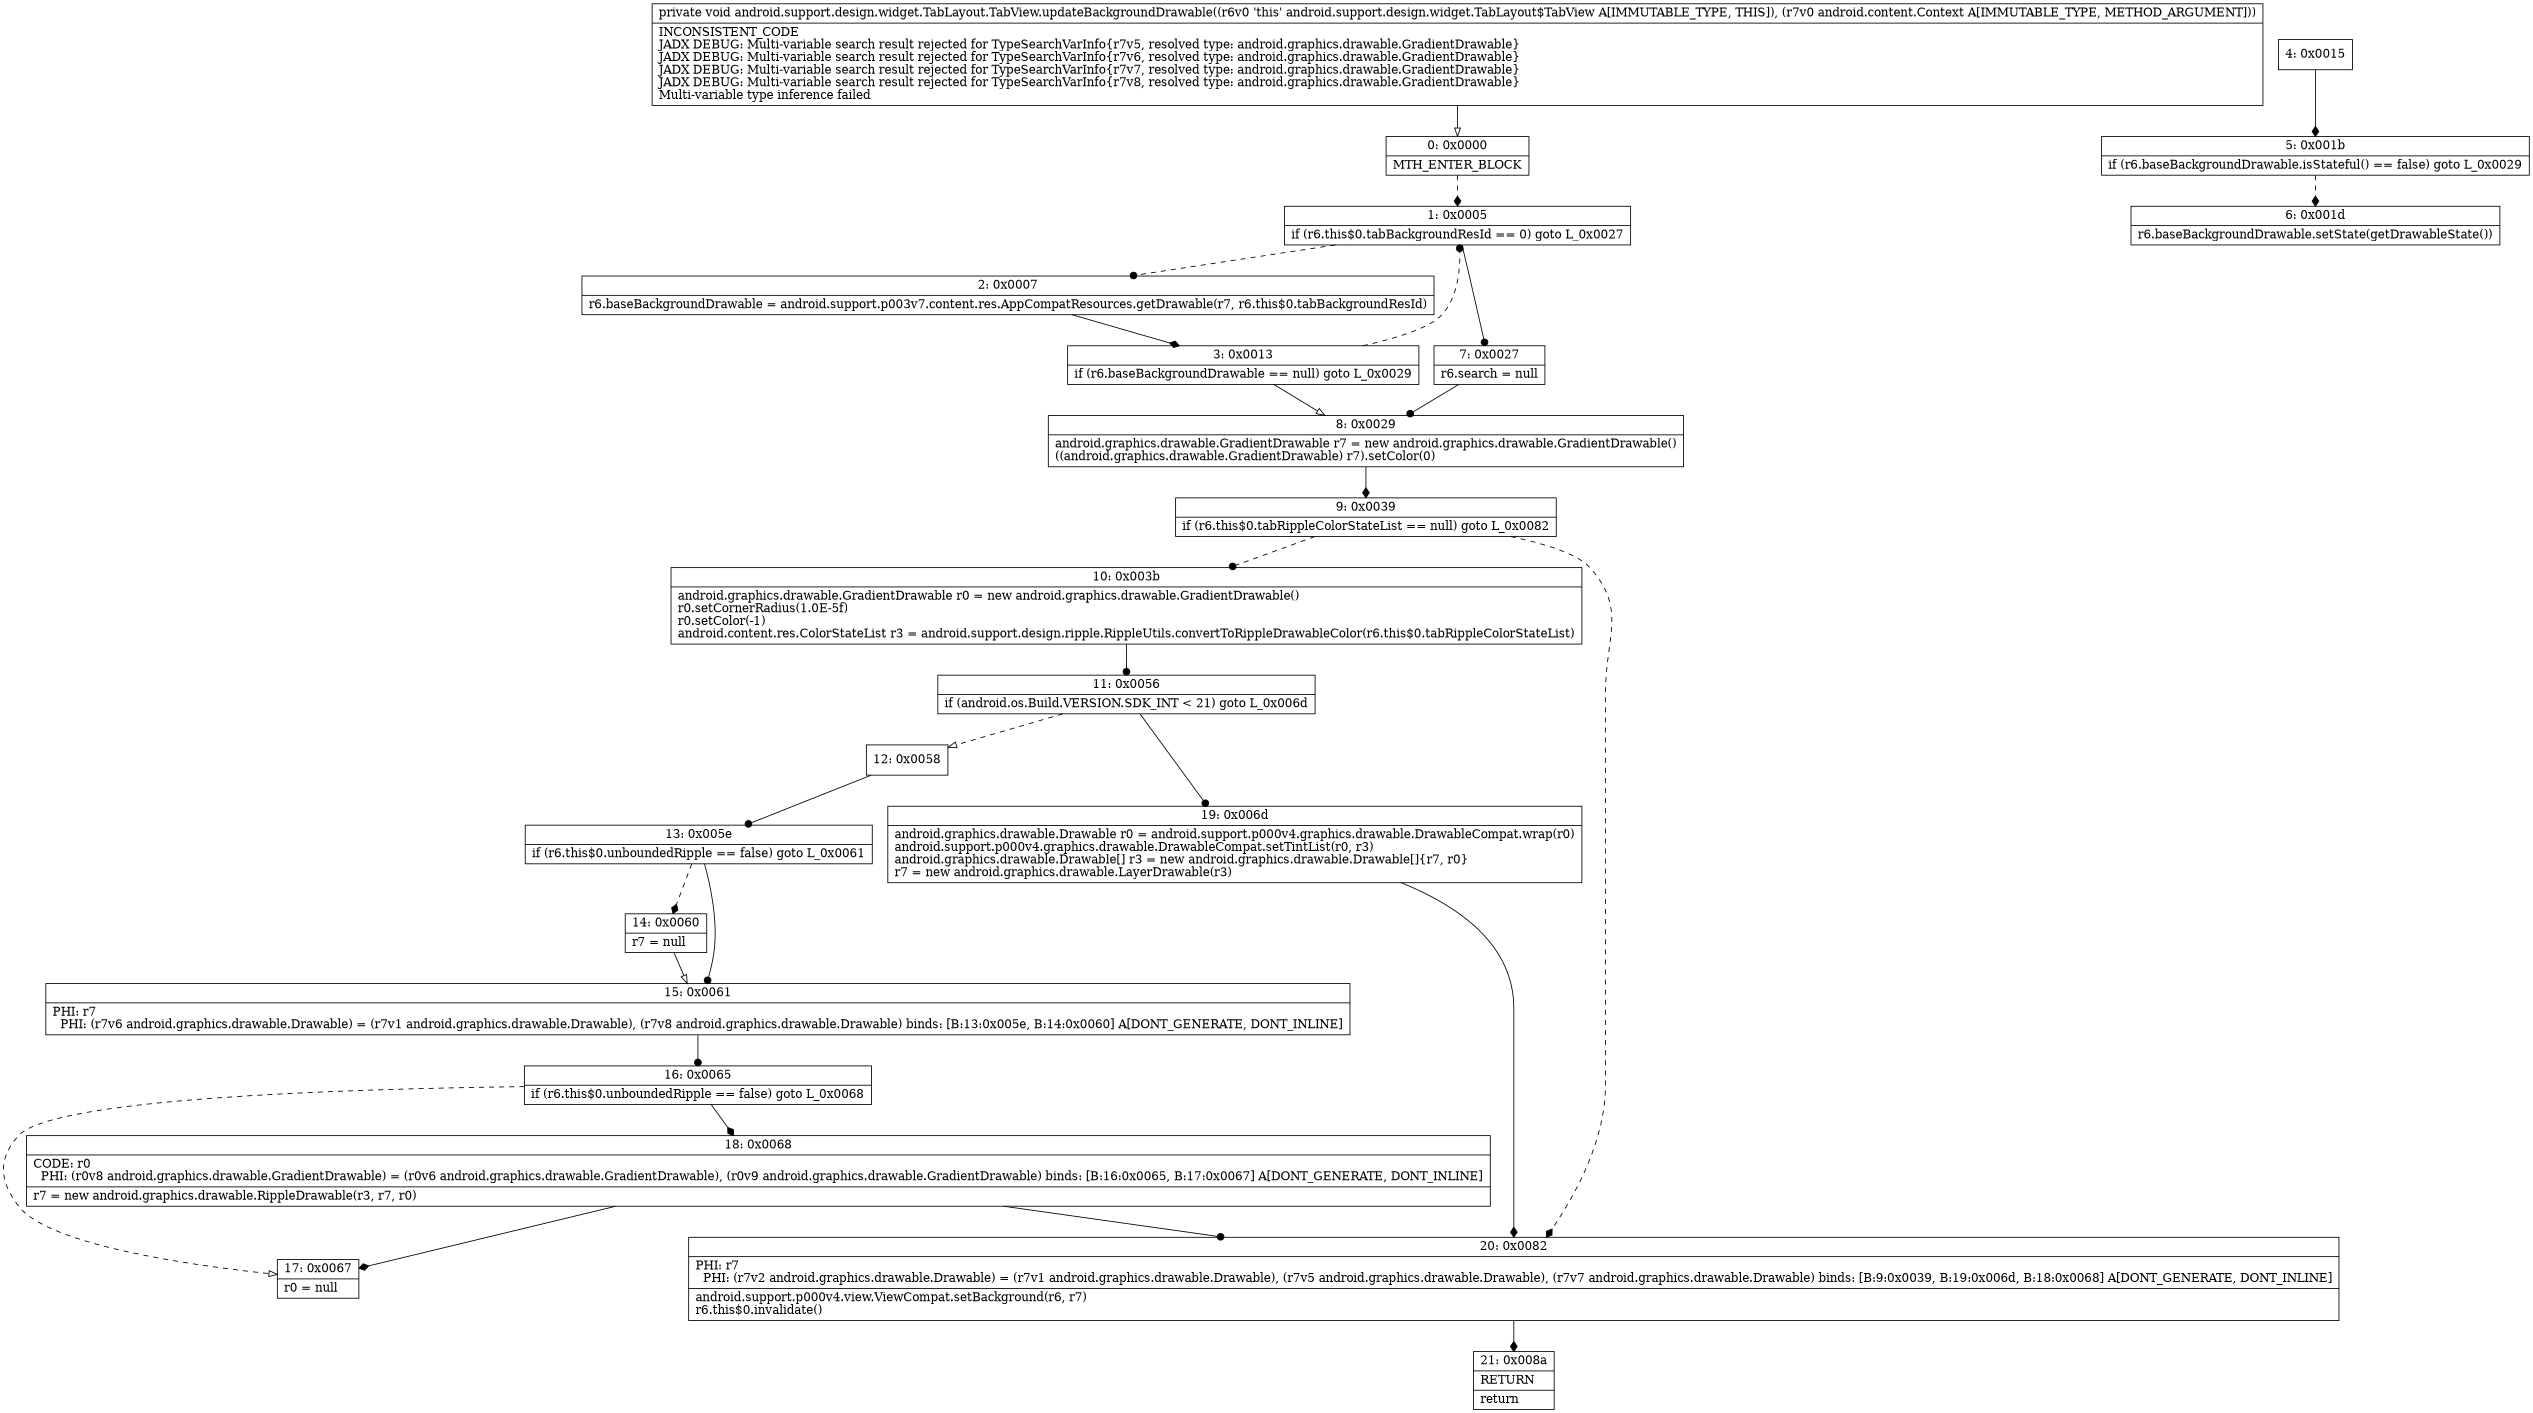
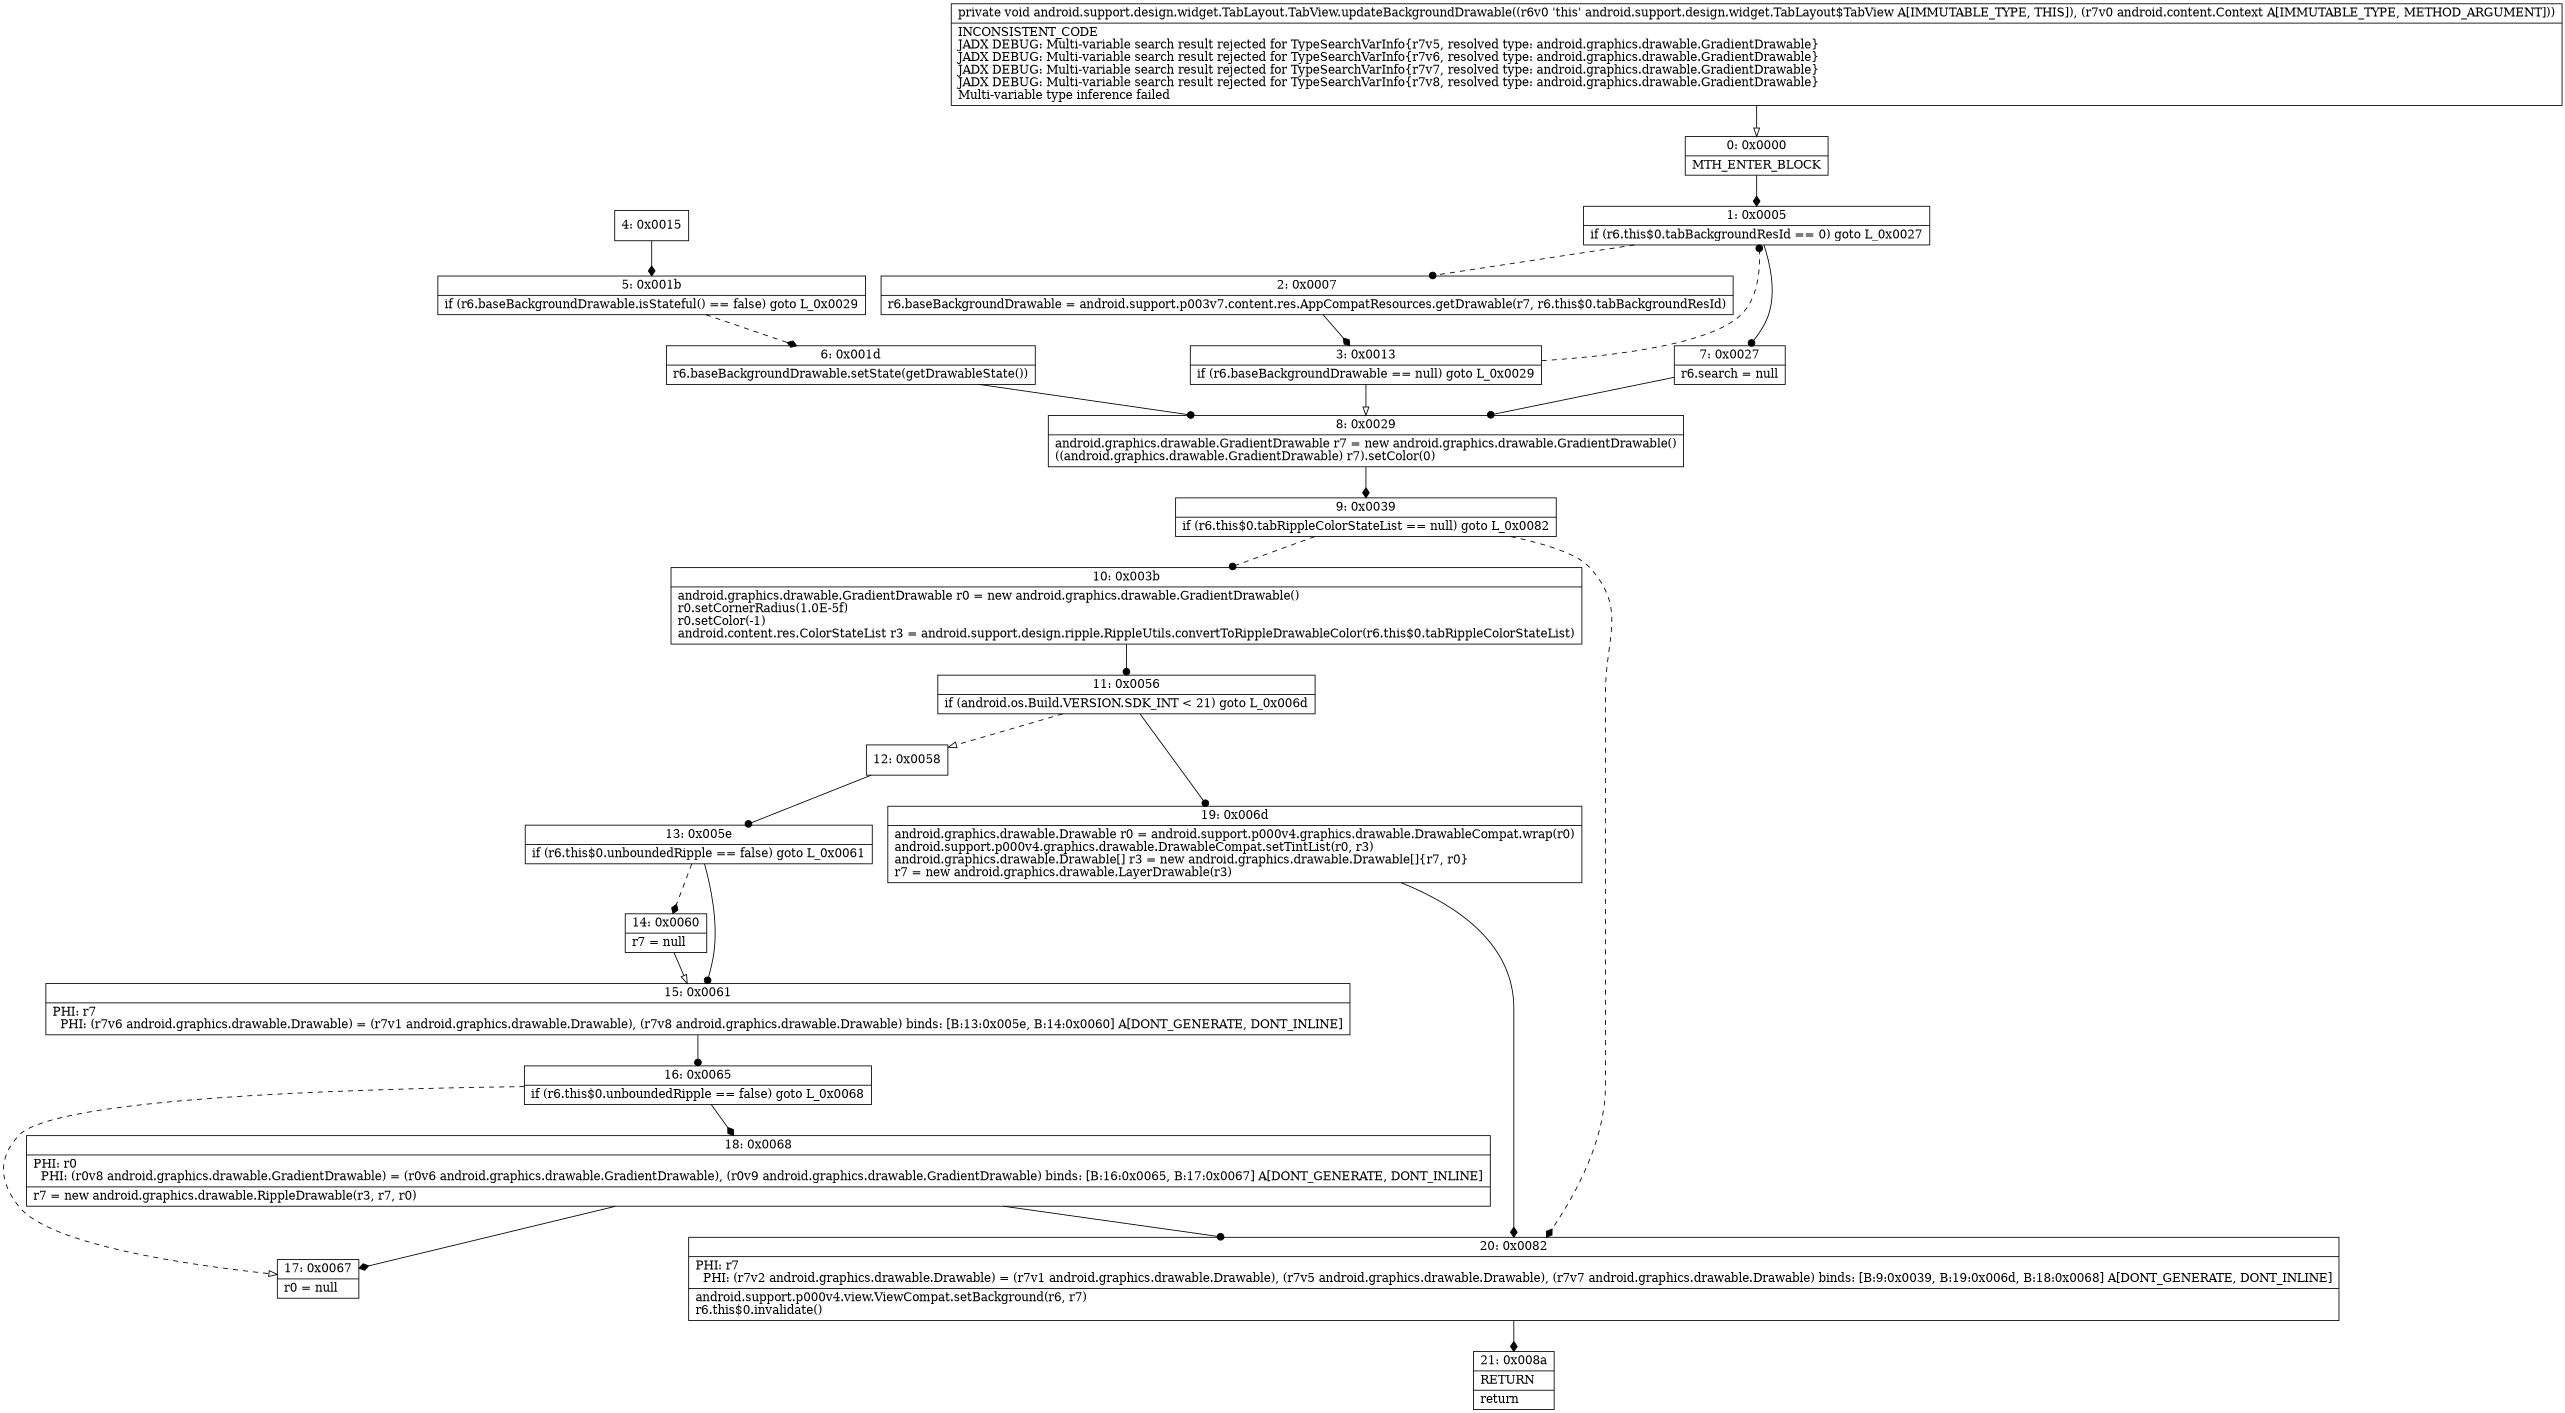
edge "0: 0x0000" -> "1: 0x0005": style dashed -> solid
edge "6: 0x001d" -> "8: 0x0029": added
node "18: 0x0068": text "CODE: r0" -> "PHI: r0"
